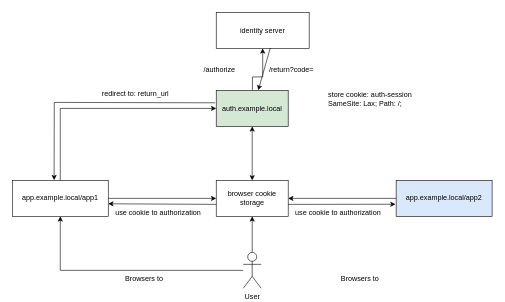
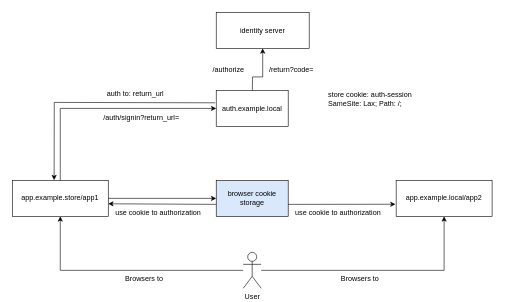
edge "identity server" -> "auth.example.local": removed
node "/authorize": moved (219, 69) -> (228, 69)
node "redirect to: return_url": label "redirect to: return_url" -> "auth to: return_url"
node "auth.example.local": fillcolor #d5e8d4 -> #ffffff
node "/auth/signin?return_url=": added
edge "auth.example.local" -- "browser cookie storage": removed
node "app.example.local/app1": label "app.example.local/app1" -> "app.example.store/app1"
node "browser cookie storage": fillcolor #ffffff -> #dae8fc
edge "app.example.local/app2" -> "browser cookie storage": removed
node "app.example.local/app2": fillcolor #dae8fc -> #ffffff
edge "User" -> "browser cookie storage": now "User" -> "app.example.local/app2"
